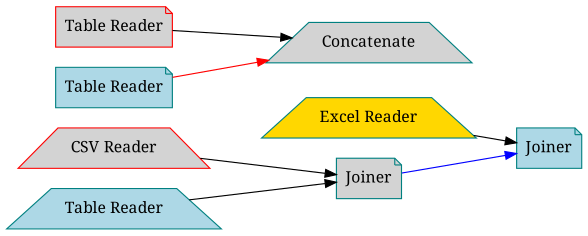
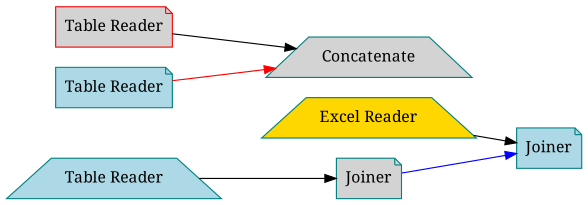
node "CSV Reader": removed
